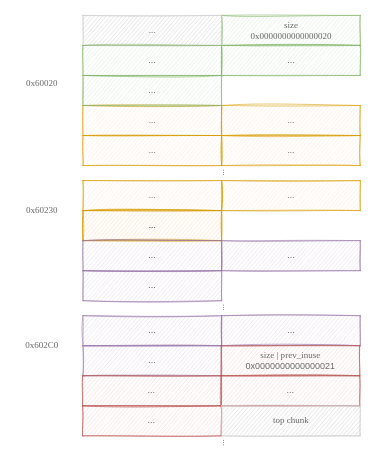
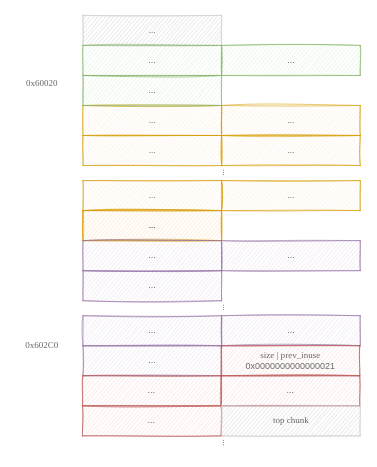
node "size 0x0000000000000020": removed
node "0x60230": removed
